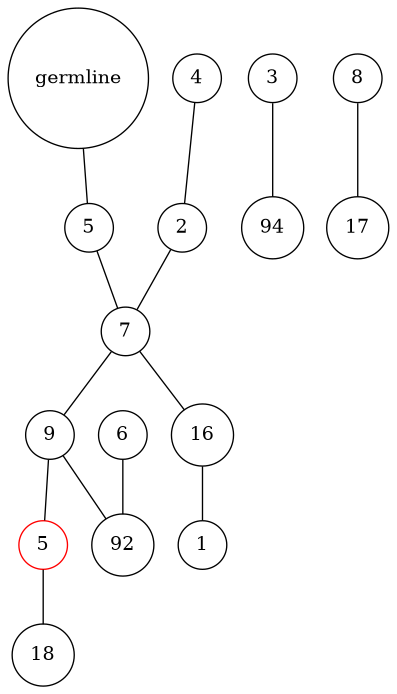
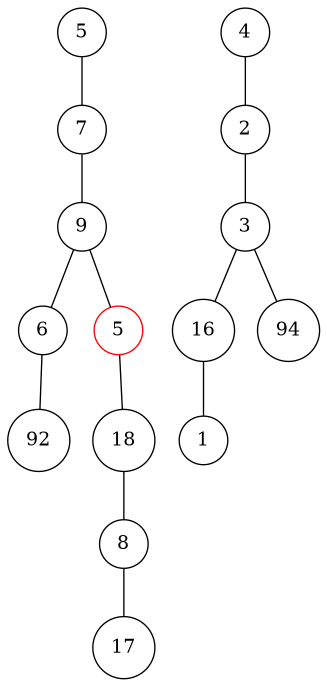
node "germline": removed
edge "2" -- "7": now "2" -- "3"
edge "7" -- "16": now "3" -- "16"
edge "9" -- "92": now "9" -- "6"
edge "18" -- "8": added
